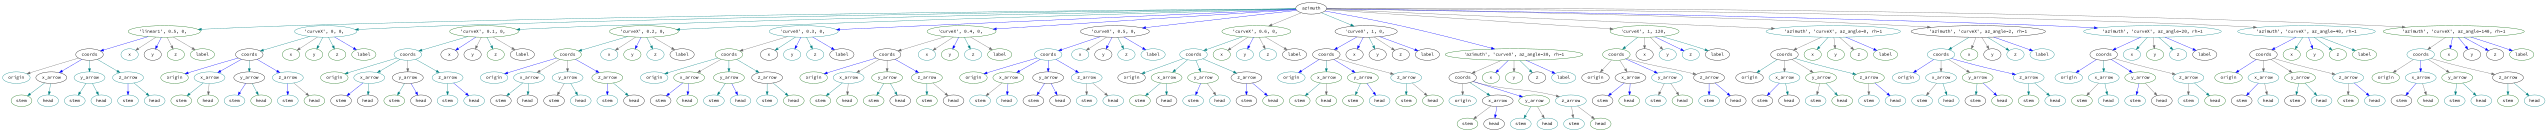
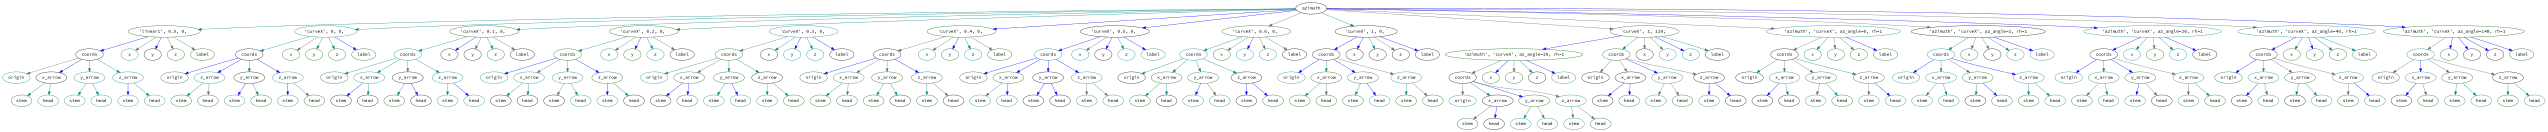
edge "azimuth" -> "'azimuth', 'curveX', az_angle=140, rh=1": color gray40 -> blue
edge "azimuth" -> "'curveX', 0.3, 0,": removed
edge "azimuth" -> "'azimuth', 'curveX', az_angle=30, rh=1": now "'curveX', 1, 120," -> "'azimuth', 'curveX', az_angle=30, rh=1"
